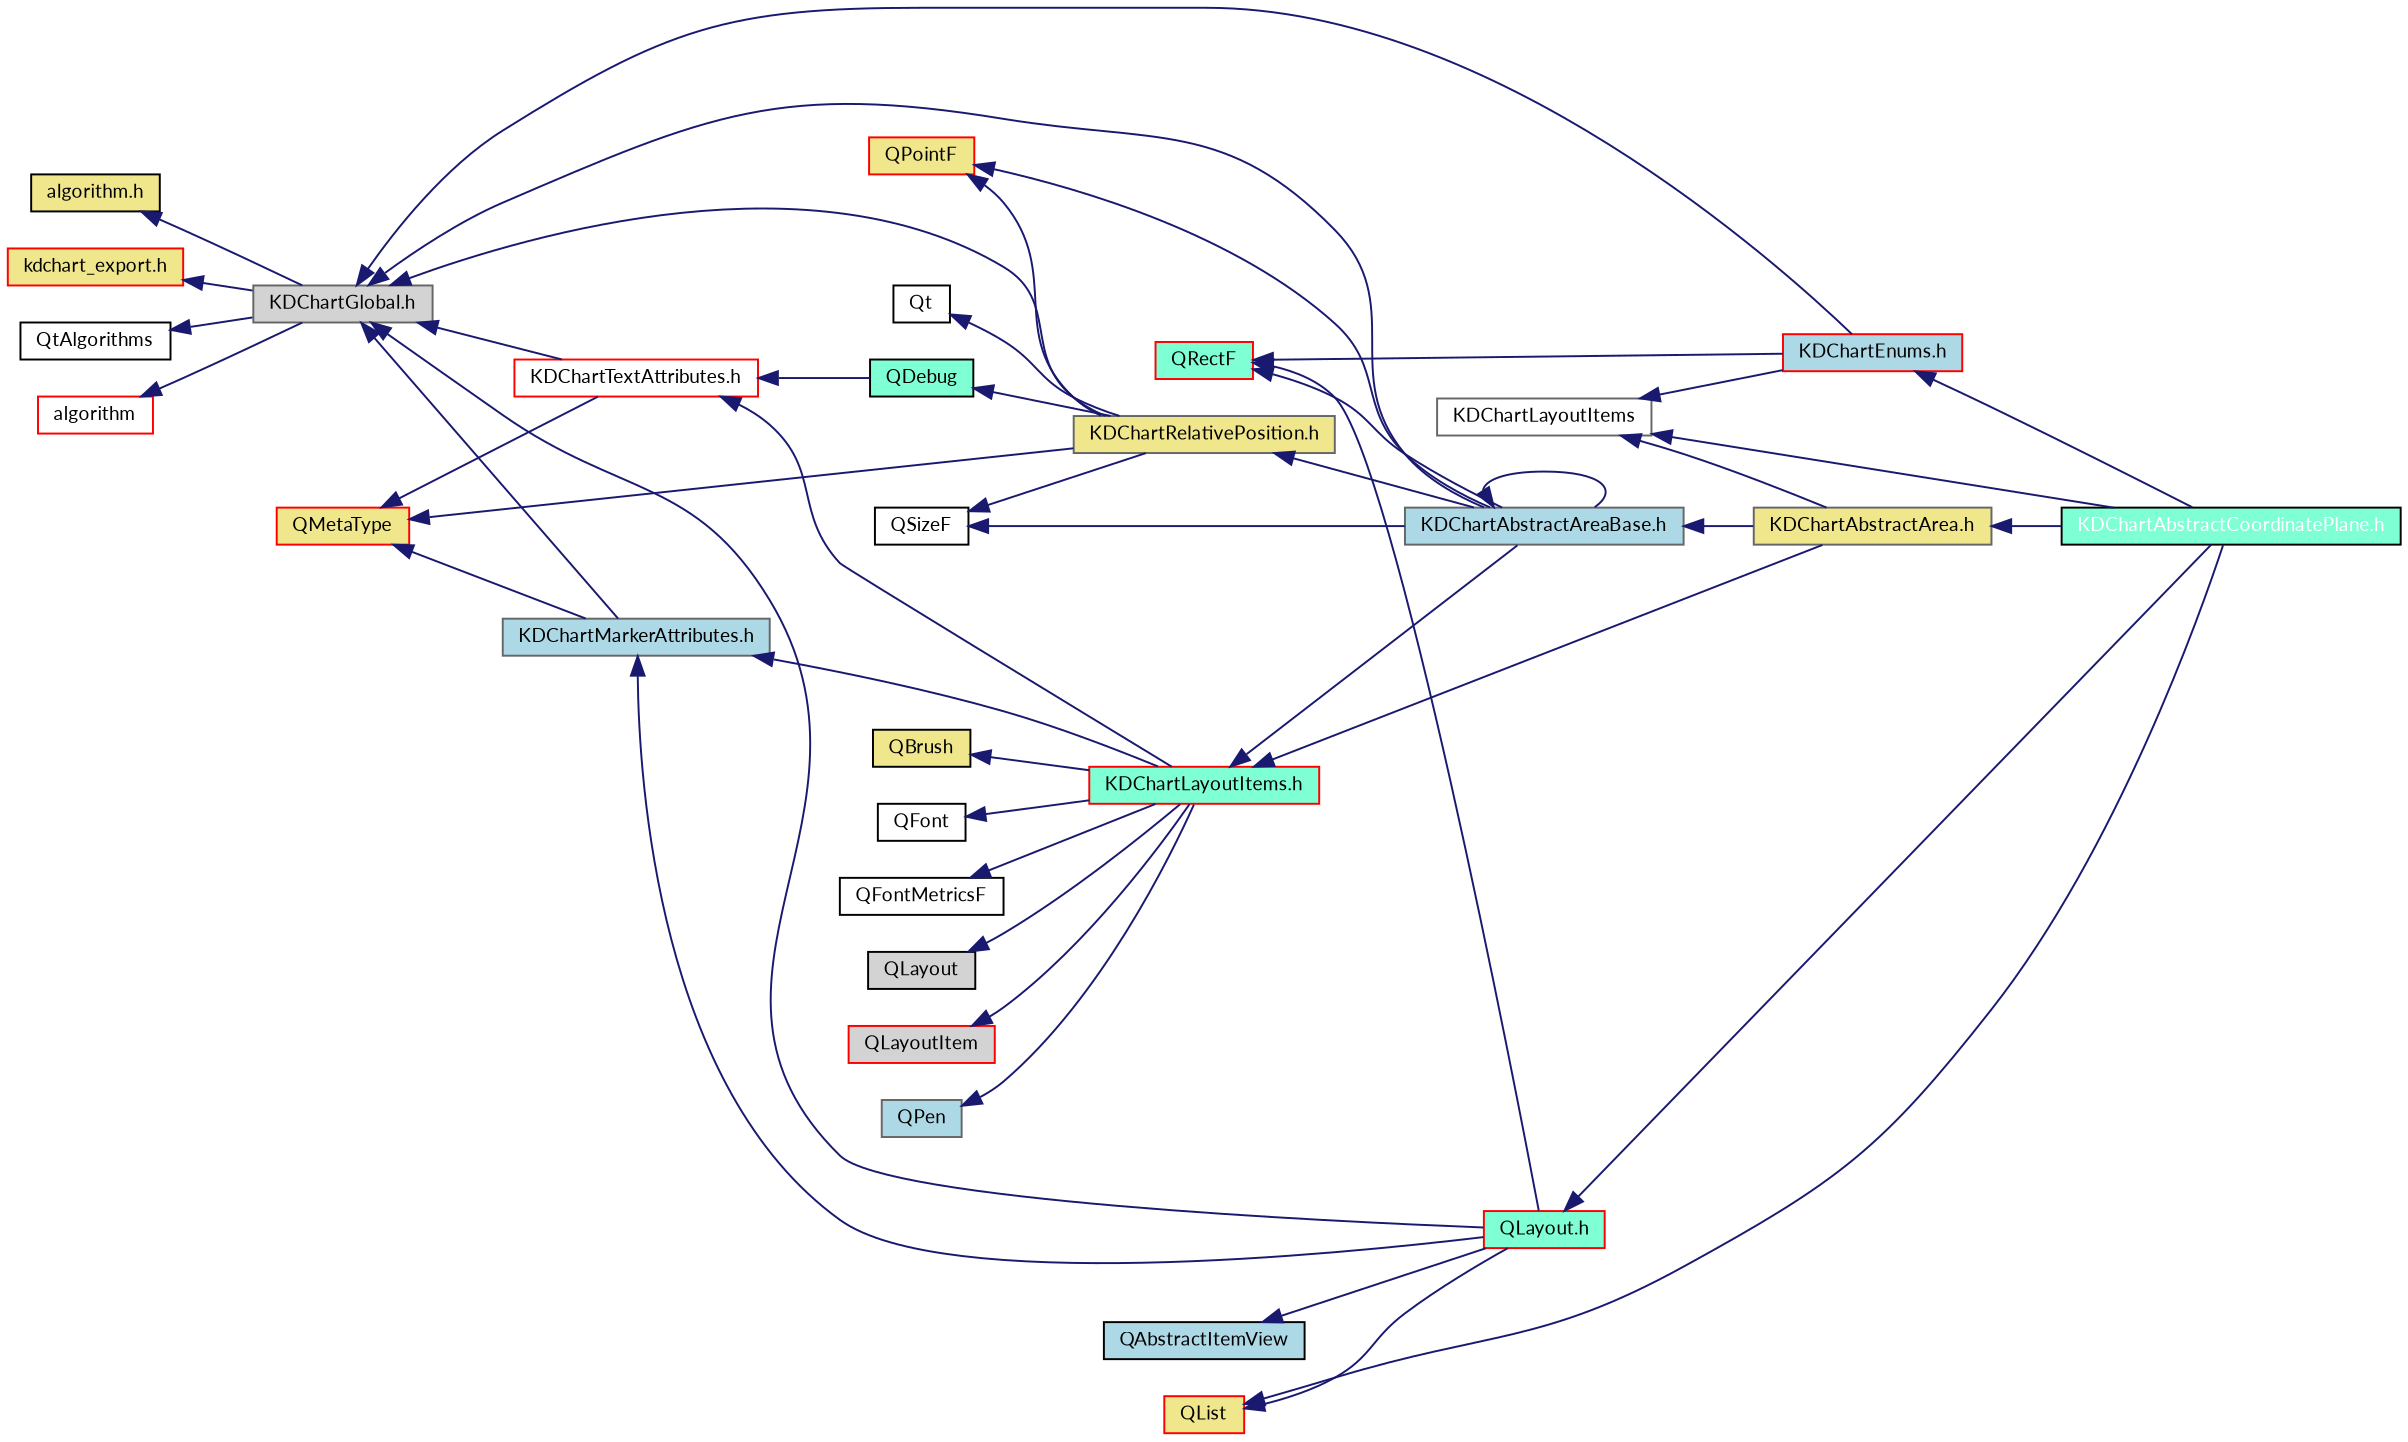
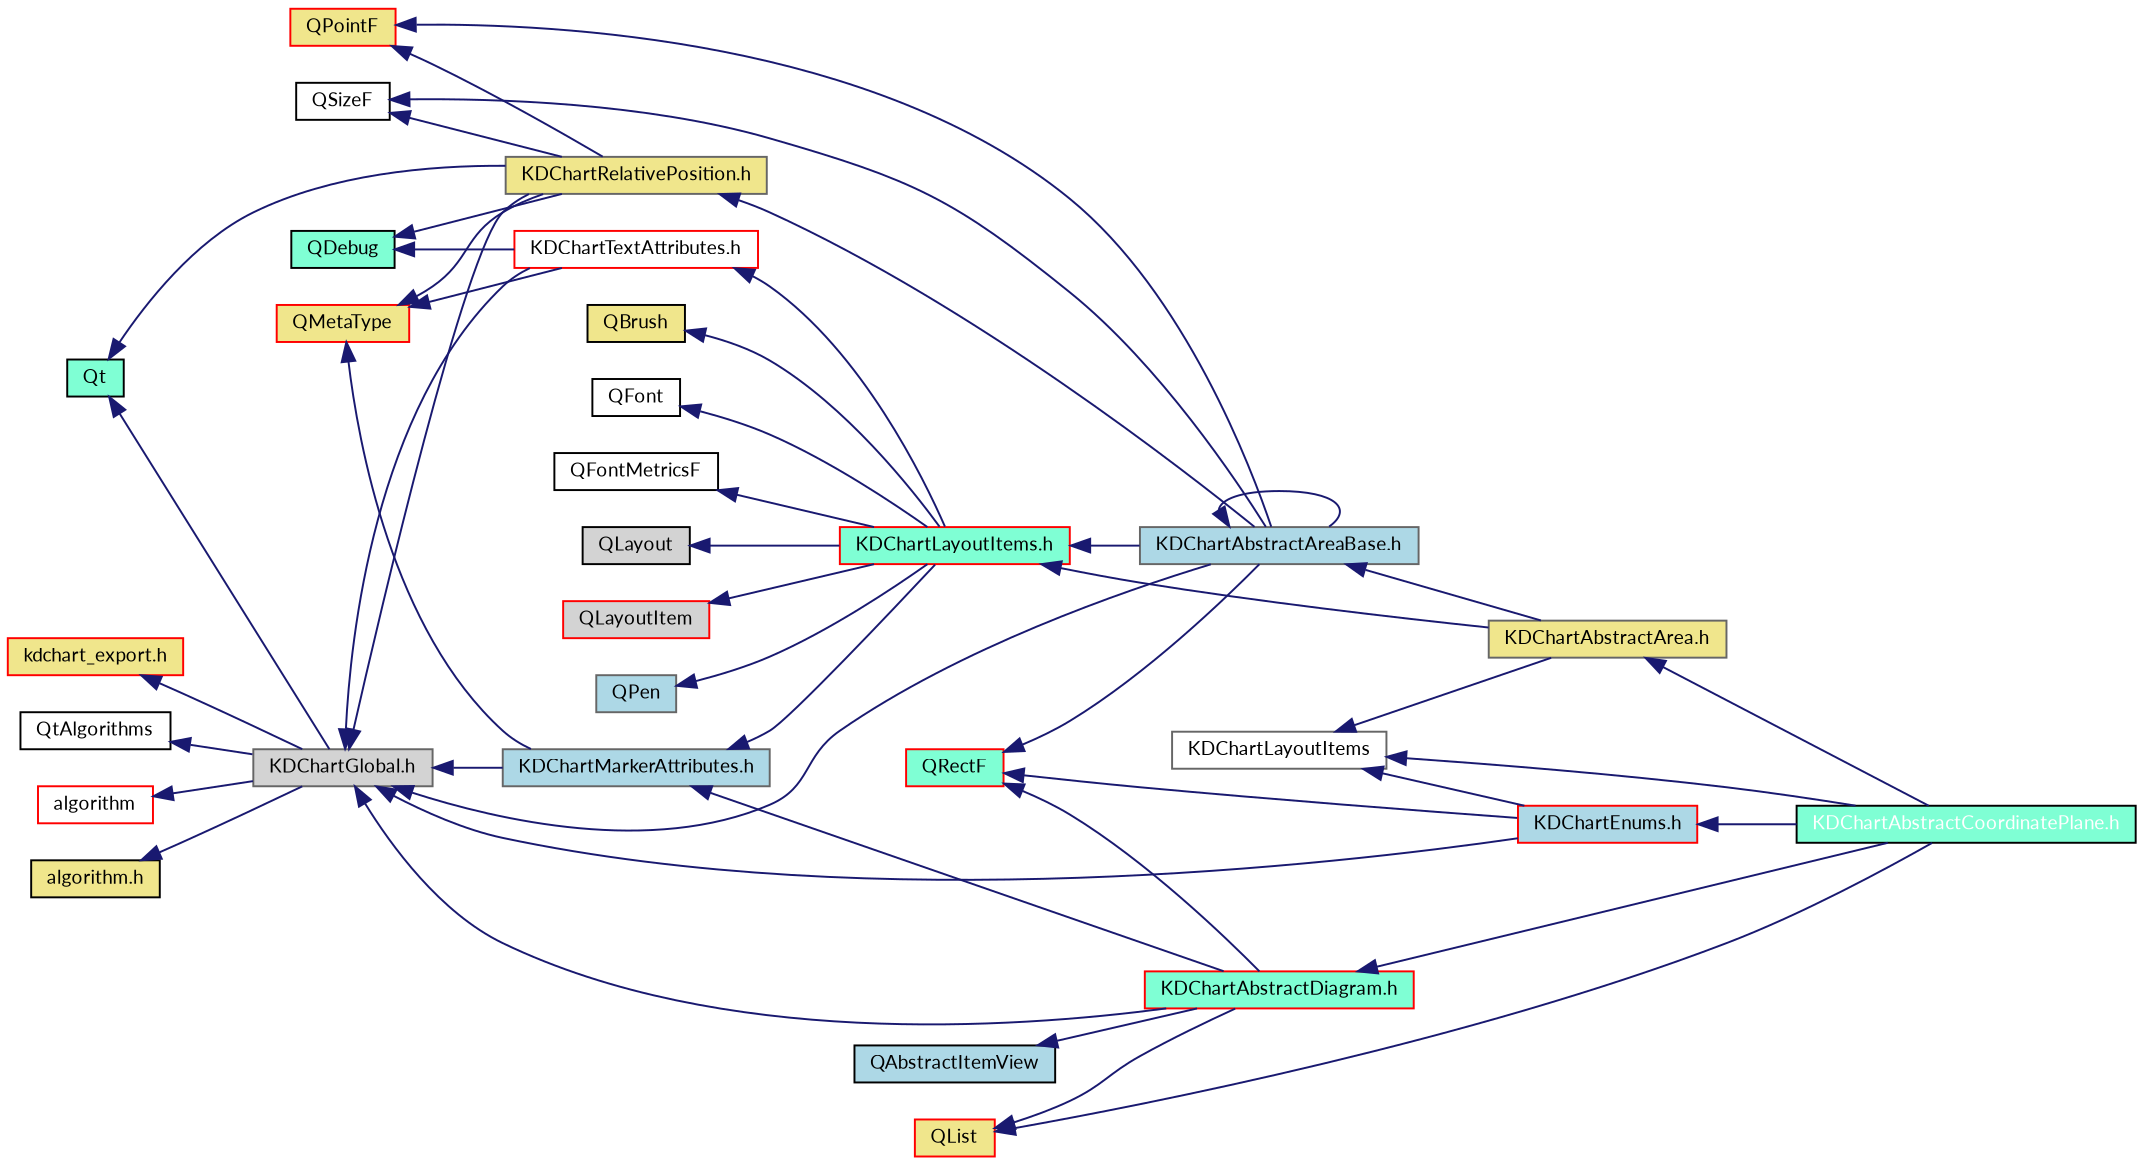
node "Qt": fillcolor white -> aquamarine
edge "QDebug" -> "KDChartTextAttributes.h": reversed
edge "KDChartGlobal.h" -> "Qt": added
node "QLayout.h": label "QLayout.h" -> "KDChartAbstractDiagram.h"
